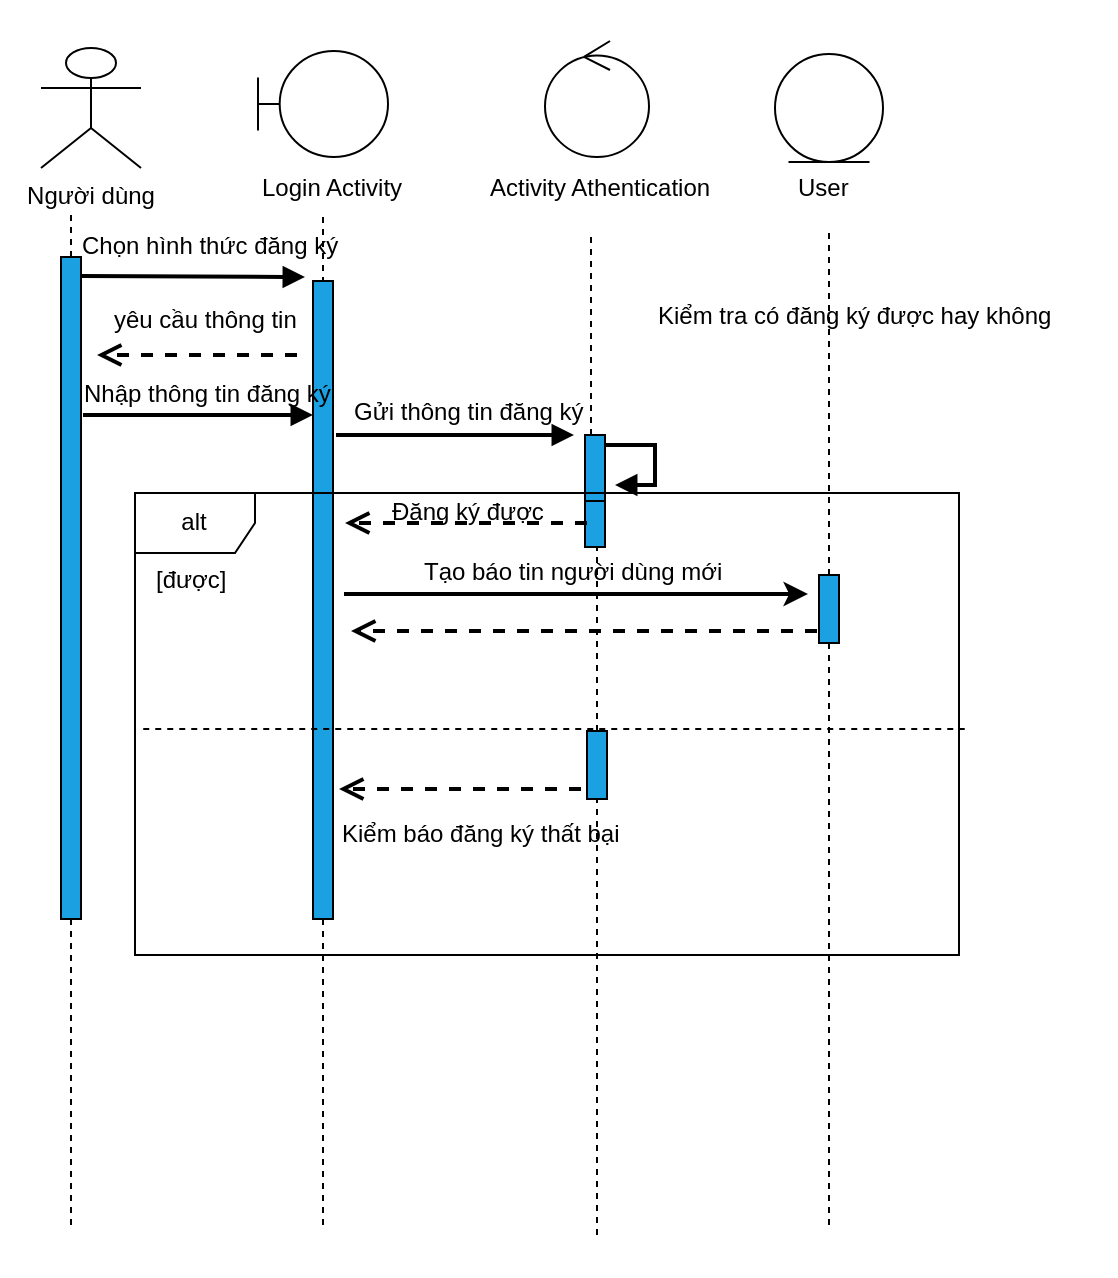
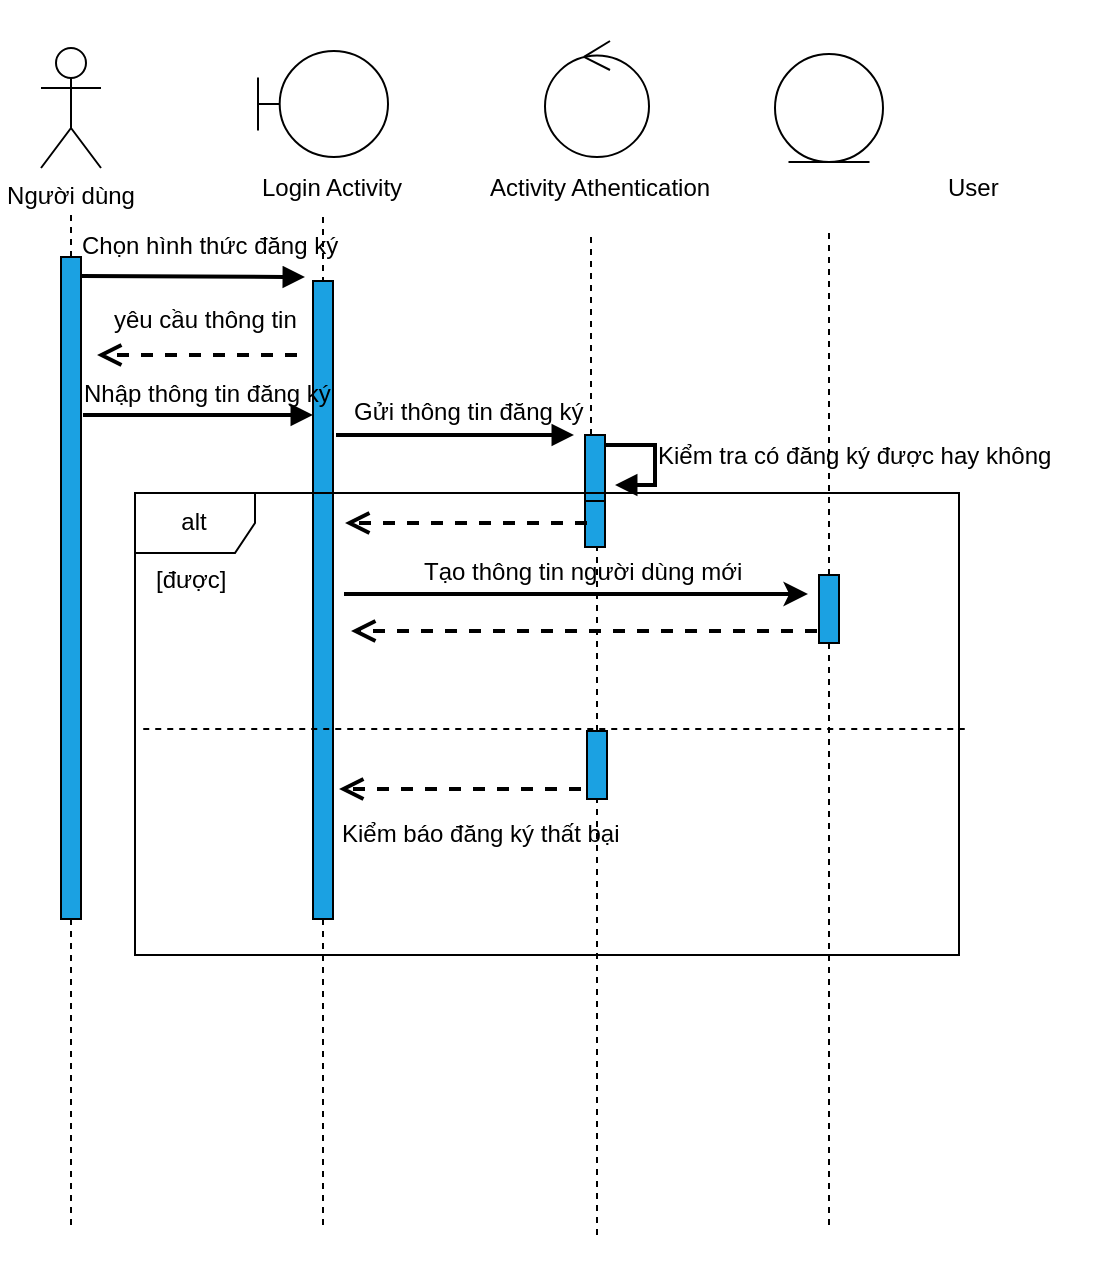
node "Người dùng": size 100x120 -> 60x120
node "User": moved (829, 182) -> (979, 182)
node "Kiểm tra có đăng ký được hay không": moved (864, 317) -> (864, 457)
node "Đăng ký được": removed
node "Tạo báo tin người dùng mới": label "Tạo báo tin người dùng mới" -> "Tạo thông tin người dùng mới"
